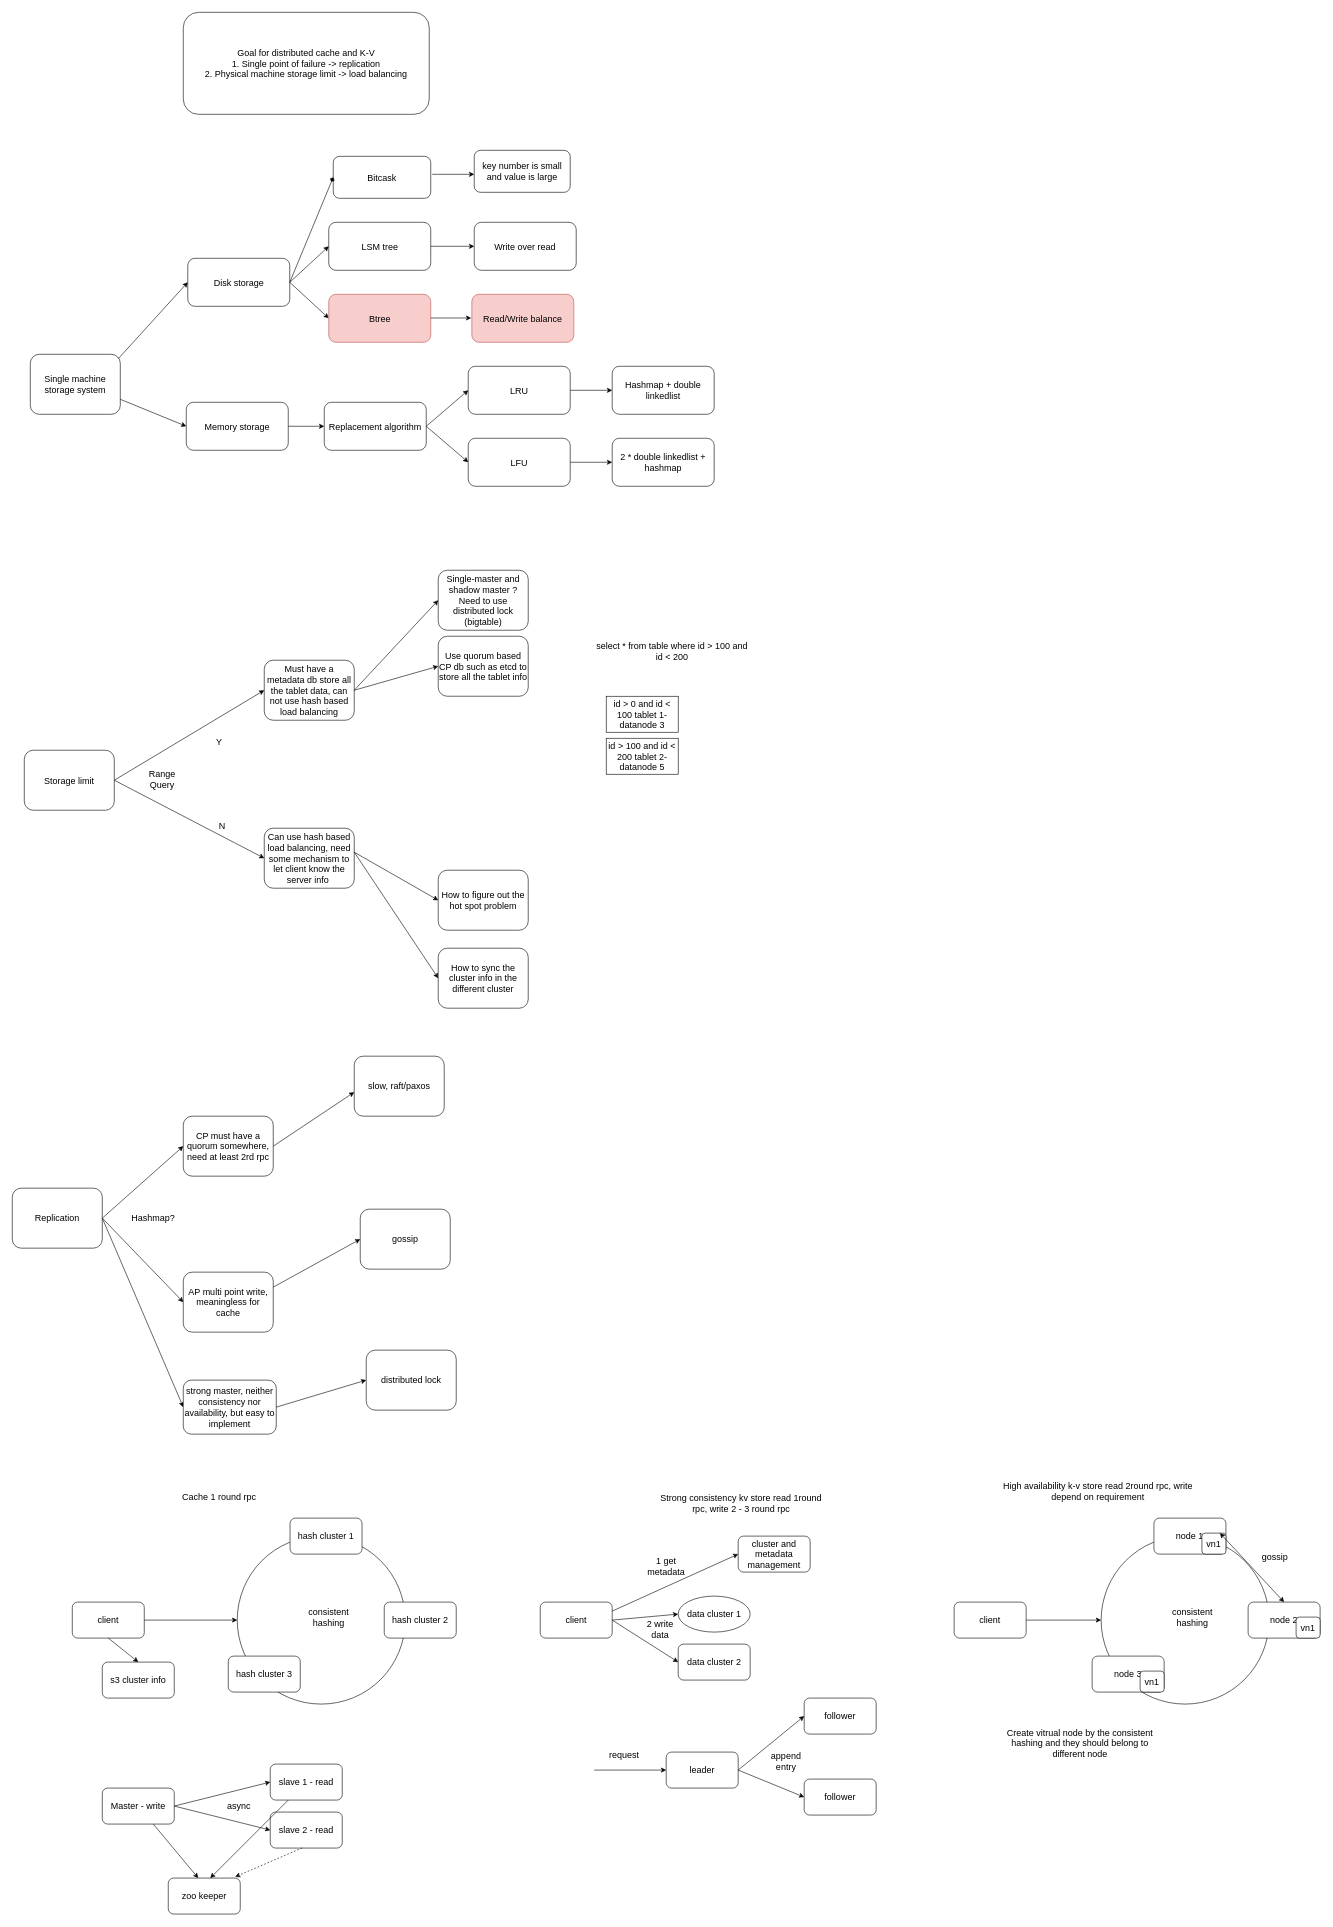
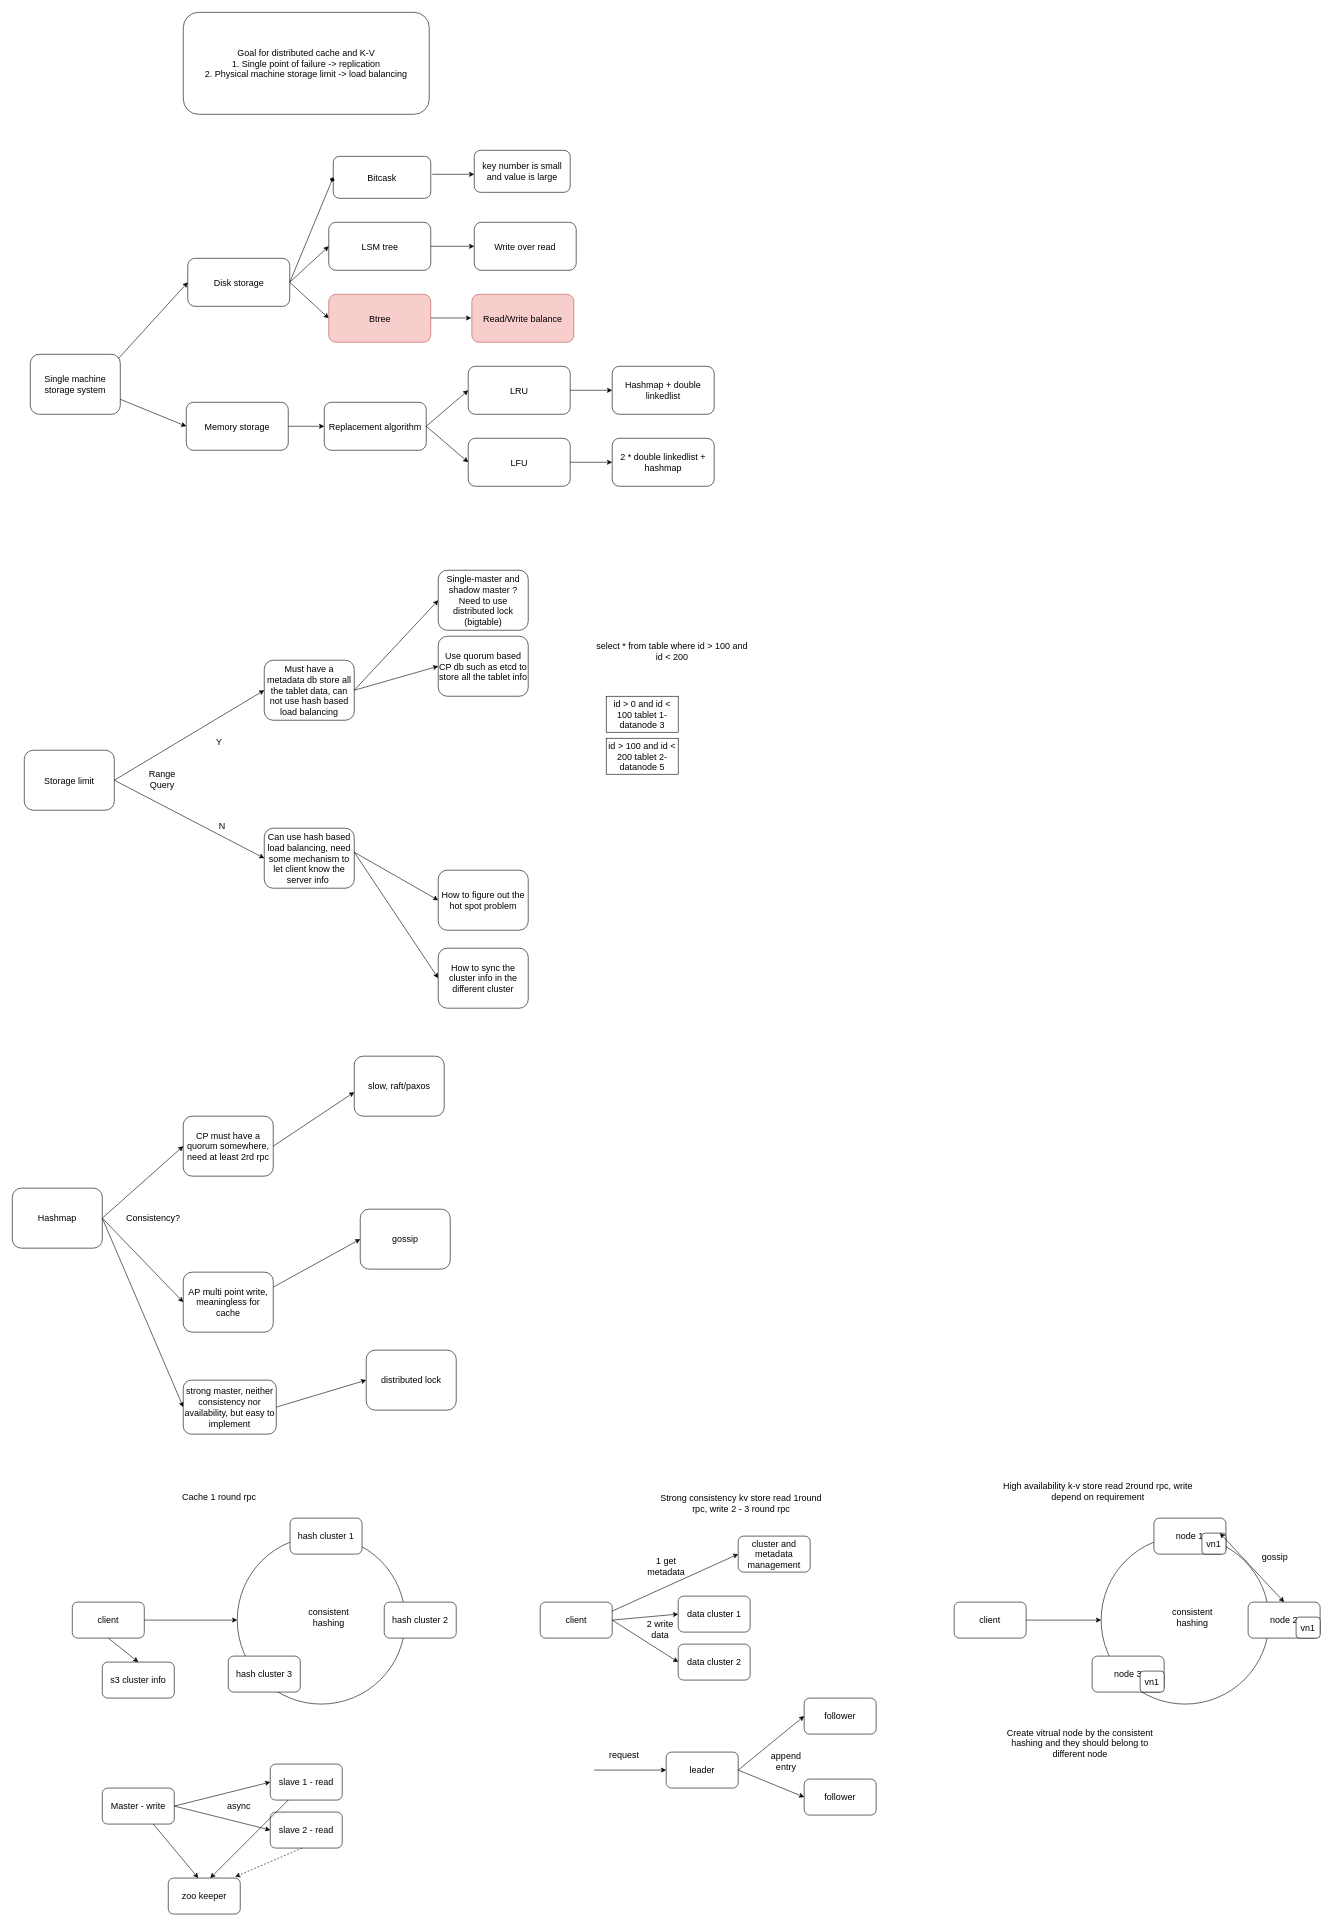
node "Replication": label "Replication" -> "Hashmap"
node "Hashmap?": label "Hashmap?" -> "Consistency?"
node "data cluster 1": shape ellipse -> rounded rectangle
